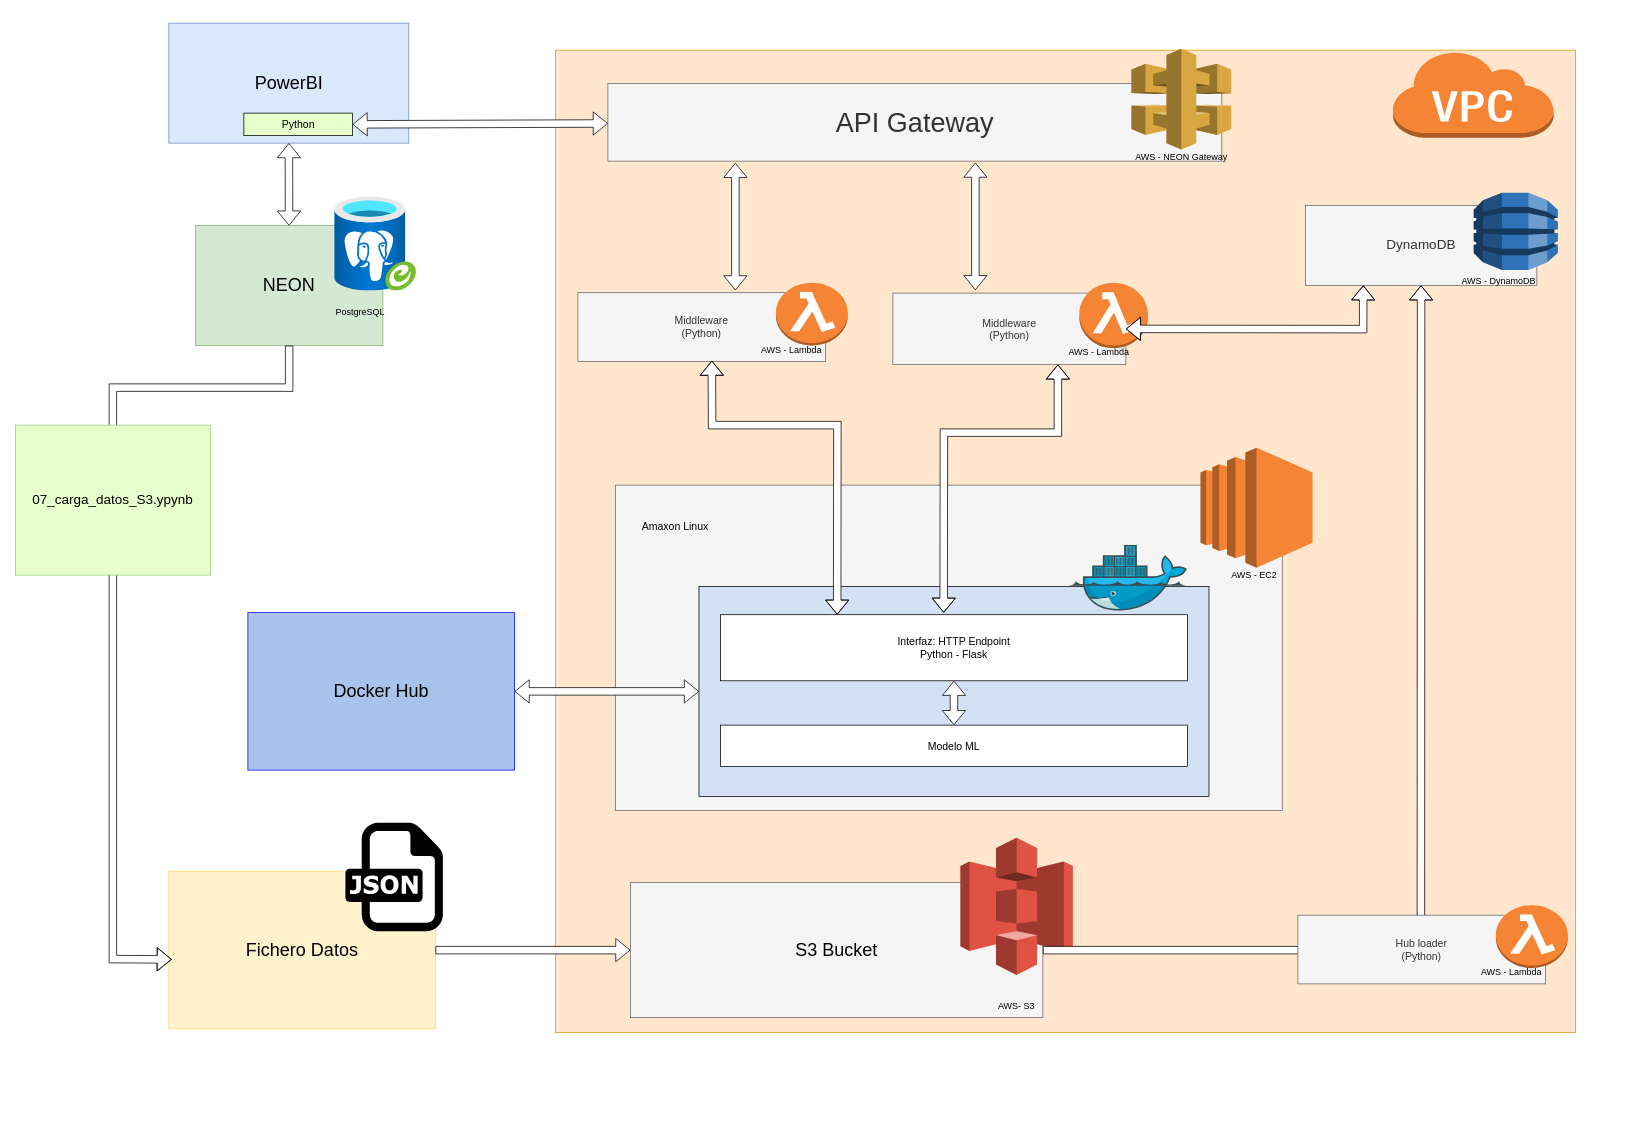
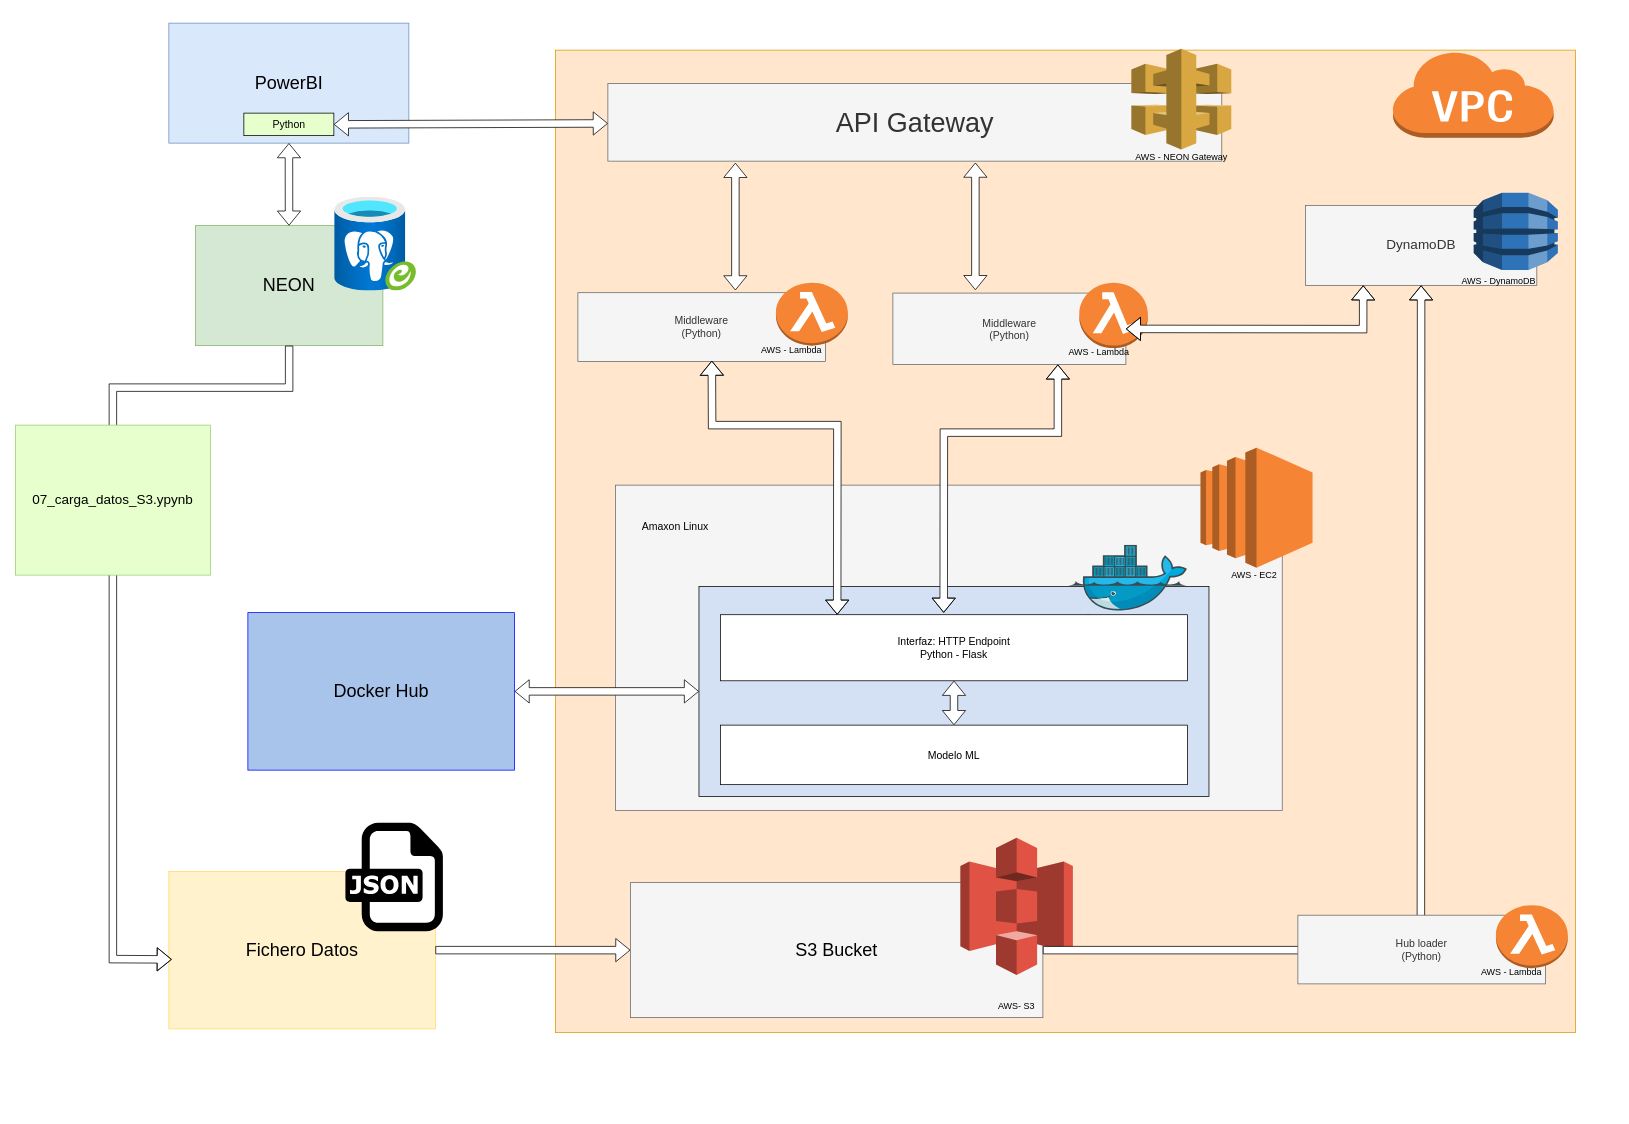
node "Python": size 109x23 -> 90x23
node "PostgreSQL": removed
node "Modelo ML": size 467x41 -> 467x60
